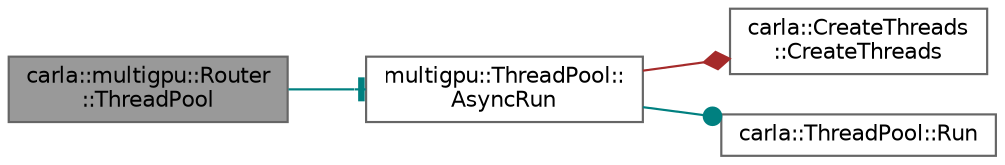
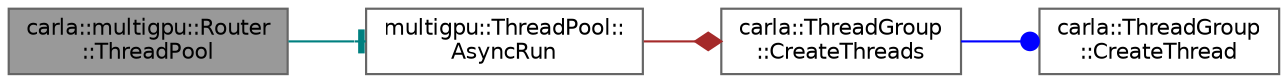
node "carla::CreateThreads ::CreateThreads": label "carla::CreateThreads ::CreateThreads" -> "carla::ThreadGroup ::CreateThreads"
node "carla::ThreadGroup ::CreateThread": added
node "carla::ThreadPool::Run": removed
